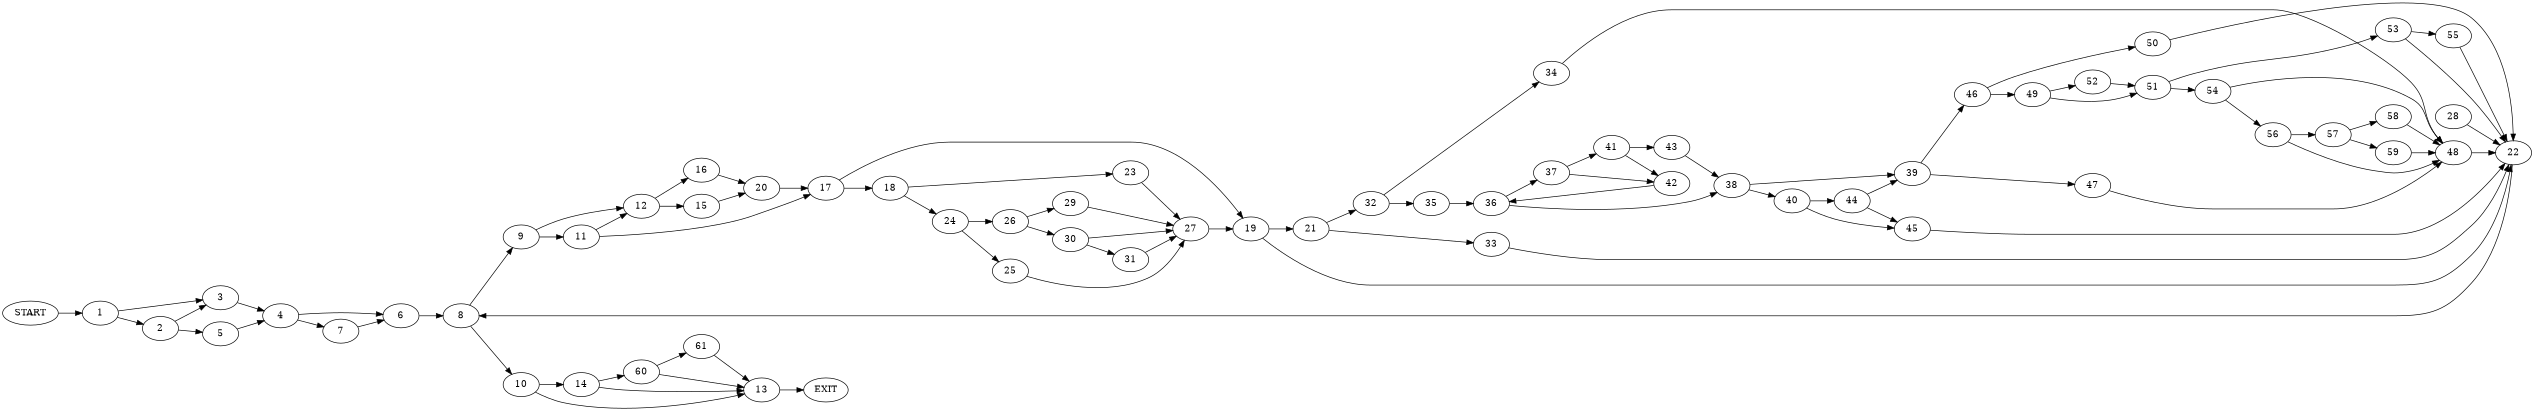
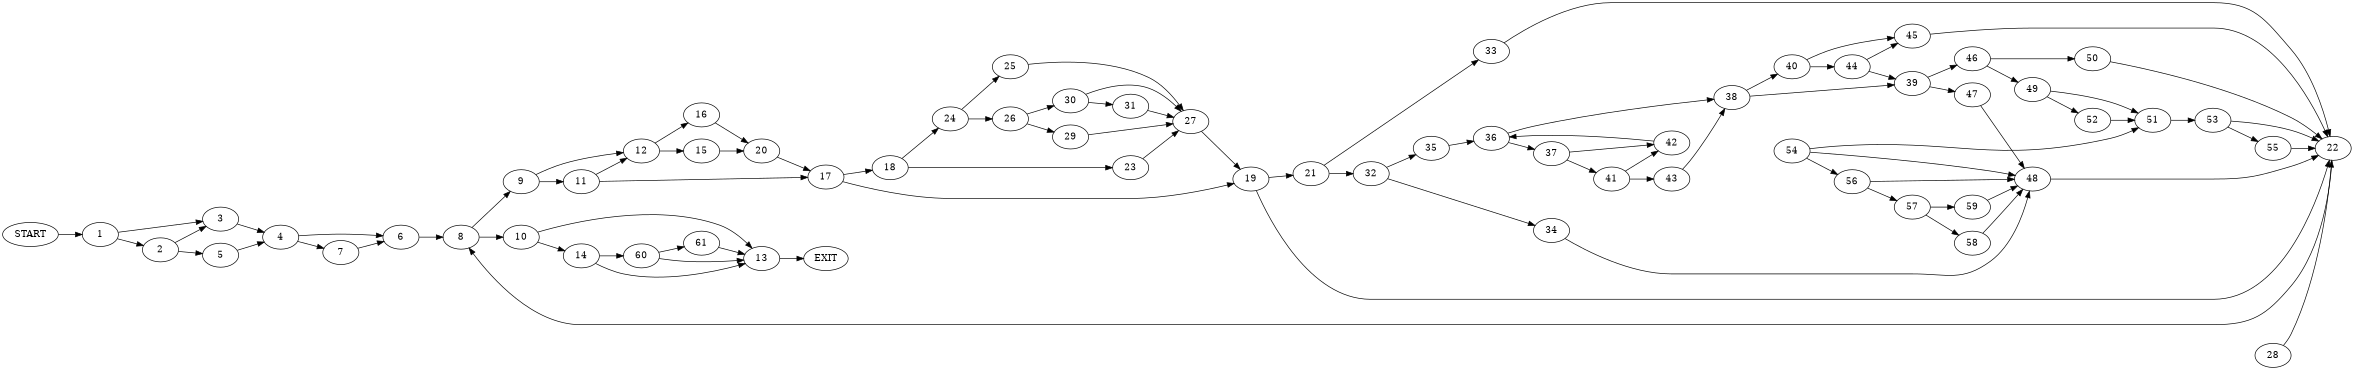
edge "51" -> "54": reversed
